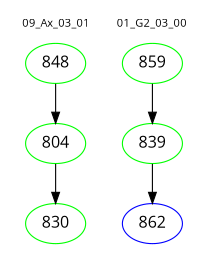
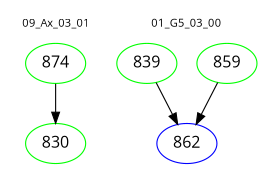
cluster "01_G2_03_00": label "01_G2_03_00" -> "01_G5_03_00"
node "848": removed
edge "859" -> "839": now "859" -> "862"
node "804": label "804" -> "874"
